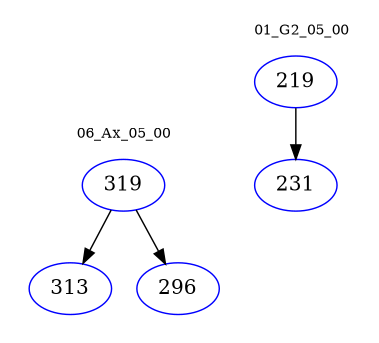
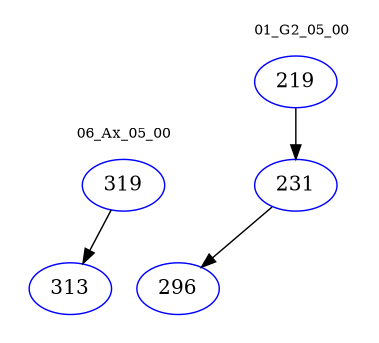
edge "319" -> "296": now "231" -> "296"
